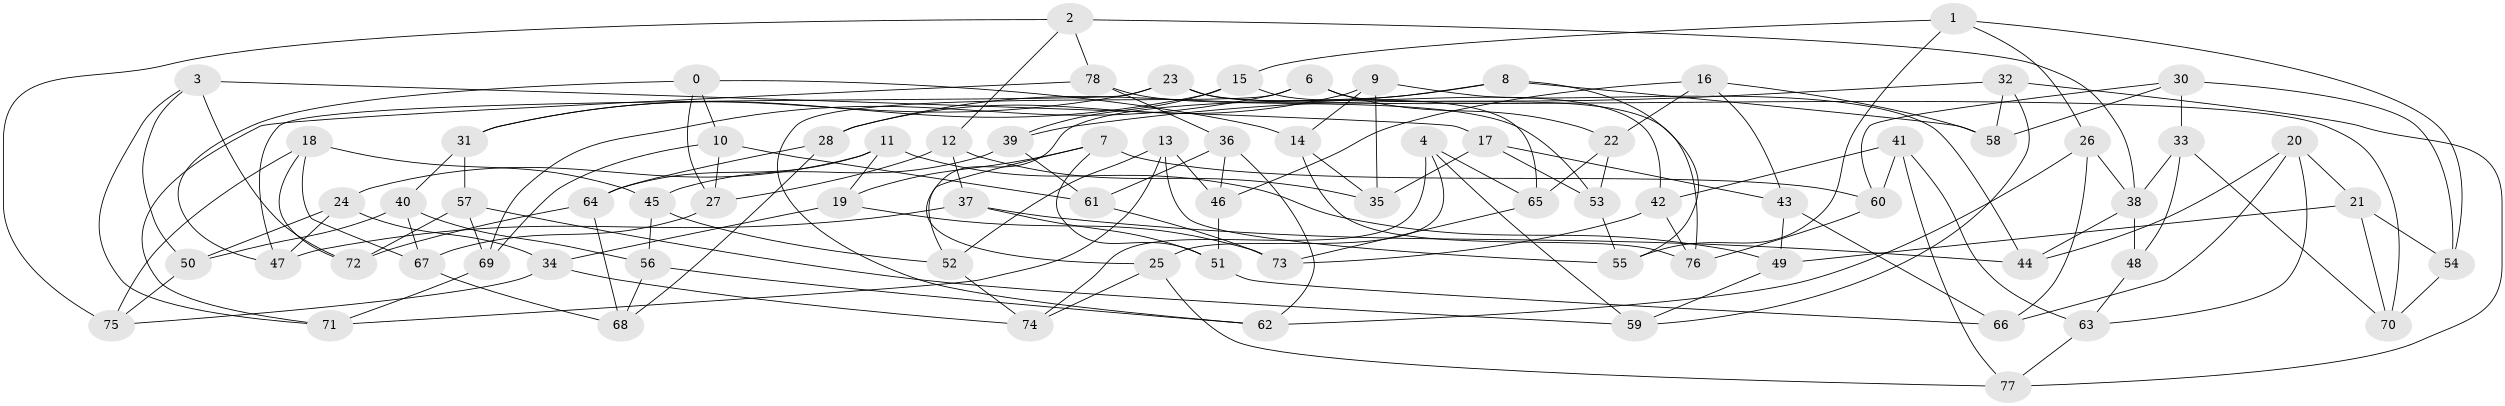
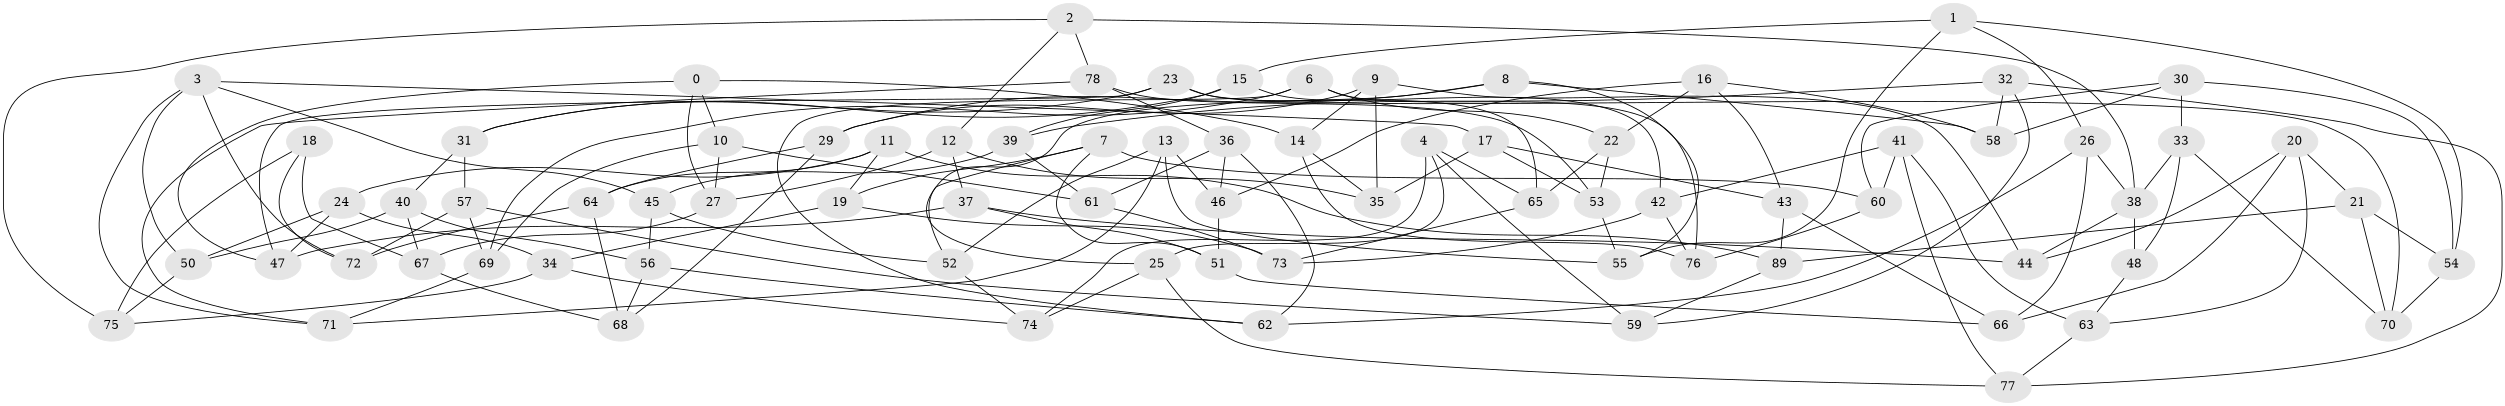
node "28": label "28" -> "29"
edge "18" -- "45": now "3" -- "45"
node "49": label "49" -> "89"
